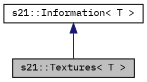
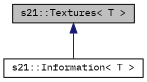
edge "s21::Textures< T >" -> "s21::Information< T >": reversed
